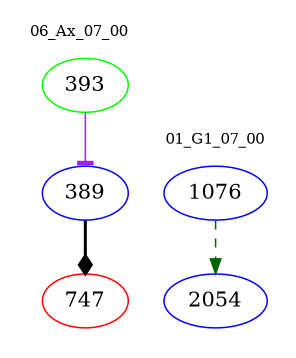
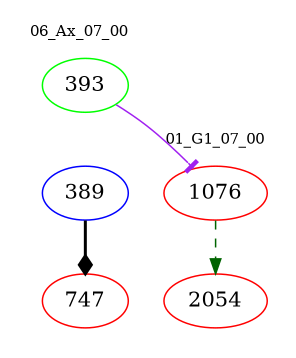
edge "393" -> "389": now "393" -> "1076"
node "1076": color blue -> red
node "2054": color blue -> red
